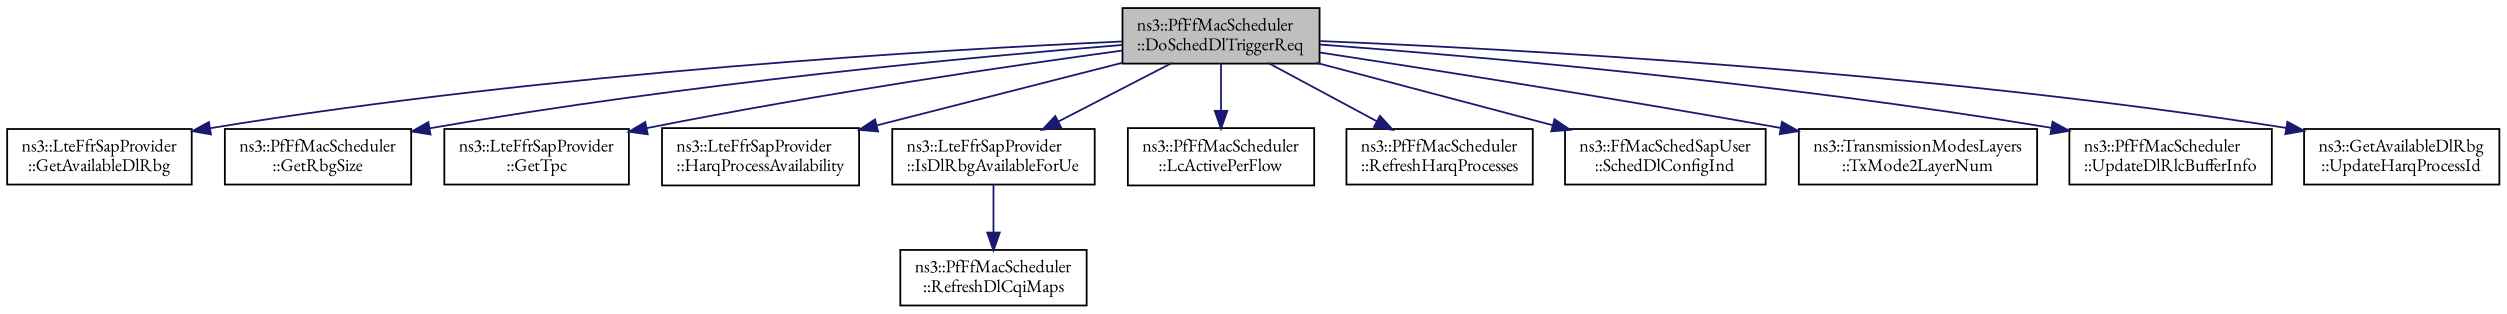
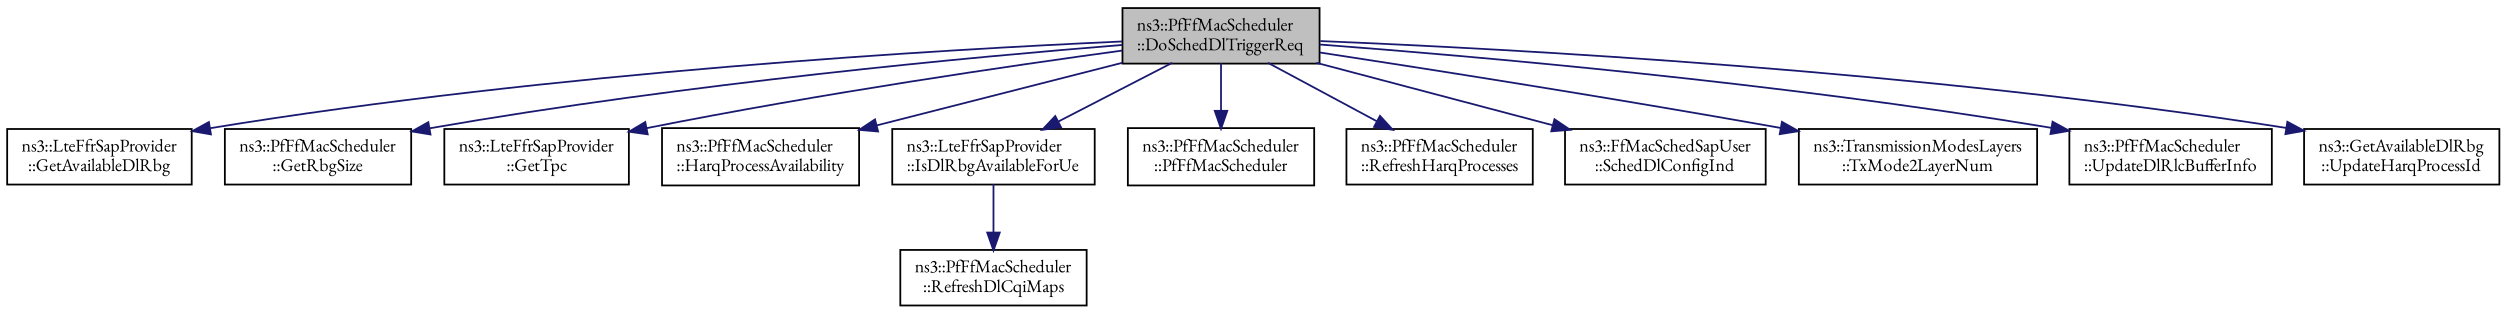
node "ns3::LteFfrSapProvider ::HarqProcessAvailability": label "ns3::LteFfrSapProvider ::HarqProcessAvailability" -> "ns3::PfFfMacScheduler ::HarqProcessAvailability"
node "ns3::PfFfMacScheduler ::LcActivePerFlow": label "ns3::PfFfMacScheduler ::LcActivePerFlow" -> "ns3::PfFfMacScheduler ::PfFfMacScheduler"
